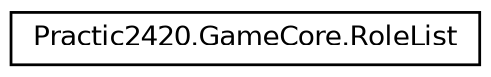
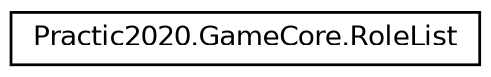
node "Practic2420.GameCore.RoleList": label "Practic2420.GameCore.RoleList" -> "Practic2020.GameCore.RoleList"
